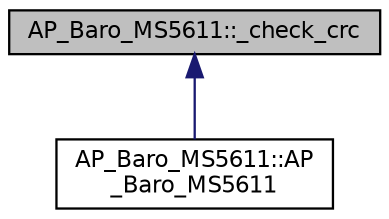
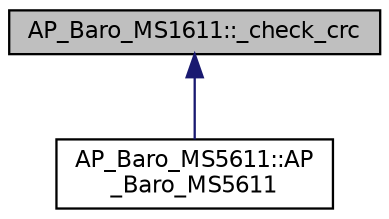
node "AP_Baro_MS5611::_check_crc": label "AP_Baro_MS5611::_check_crc" -> "AP_Baro_MS1611::_check_crc"
